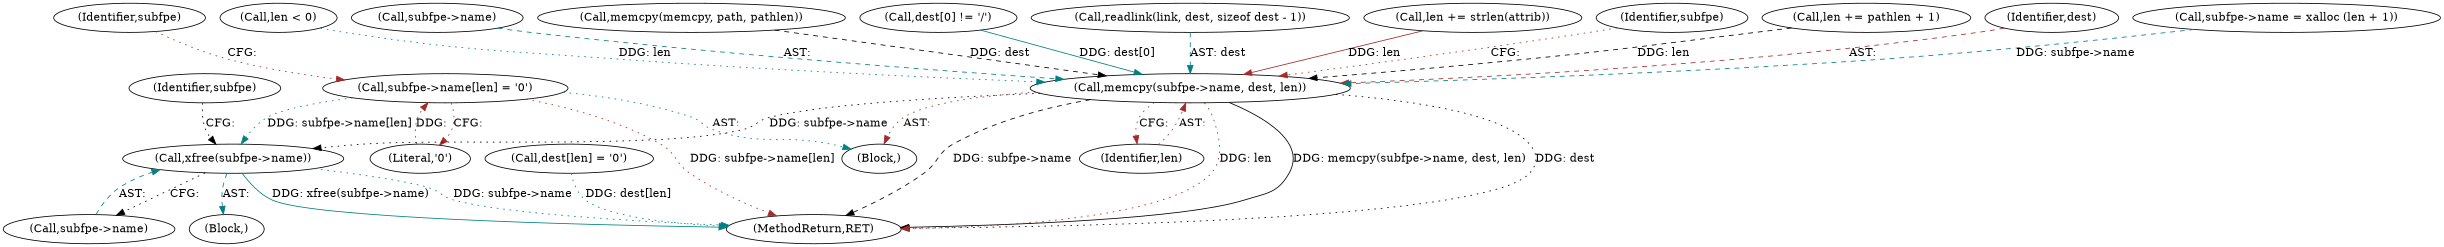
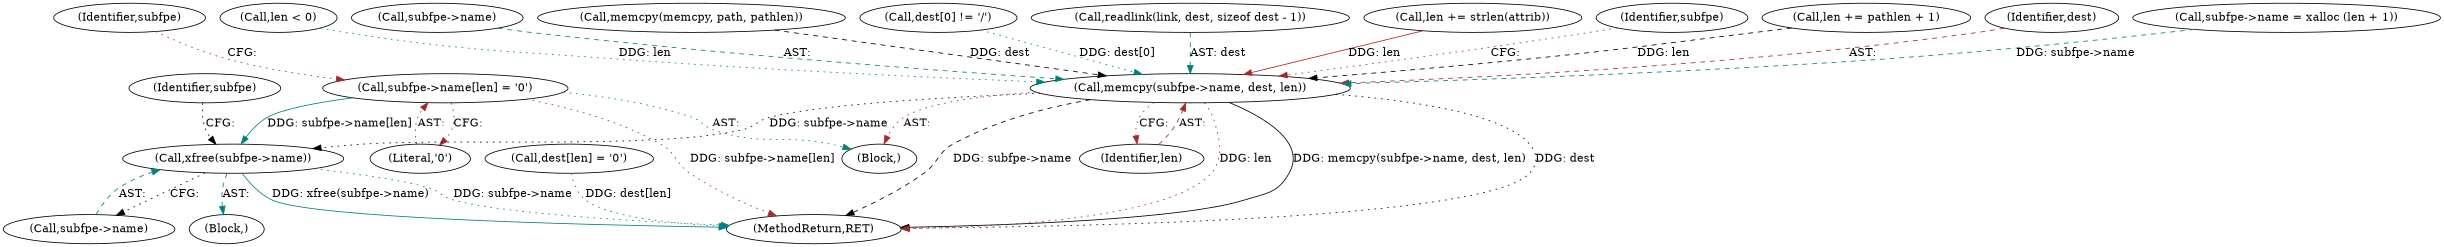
edge "(Call,dest[0] != '/')" -> "(Call,memcpy(subfpe->name, dest, len))": style solid -> dotted
edge "(Call,subfpe->name[len] = '0')" -> "(Call,xfree(subfpe->name))": style dotted -> solid
edge "(Literal,'0')" -> "(Call,subfpe->name[len] = '0')": label "DDG: " -> "AST: "
edge "(Identifier,len)" -> "(Call,memcpy(subfpe->name, dest, len))": style dotted -> dashed
